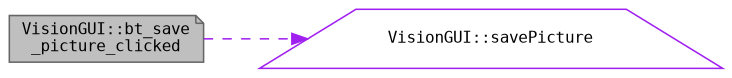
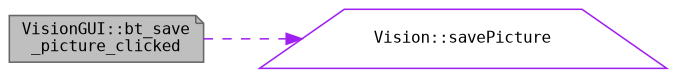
node "VisionGUI::savePicture": label "VisionGUI::savePicture" -> "Vision::savePicture"
